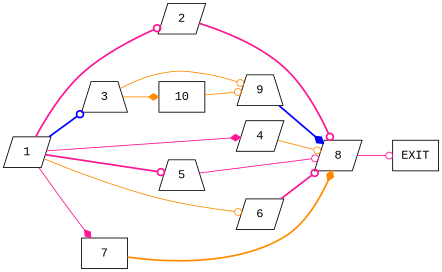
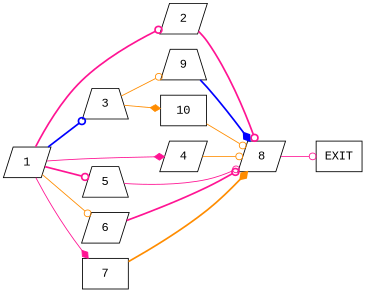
edge "10" -> "9": now "10" -> "8"
